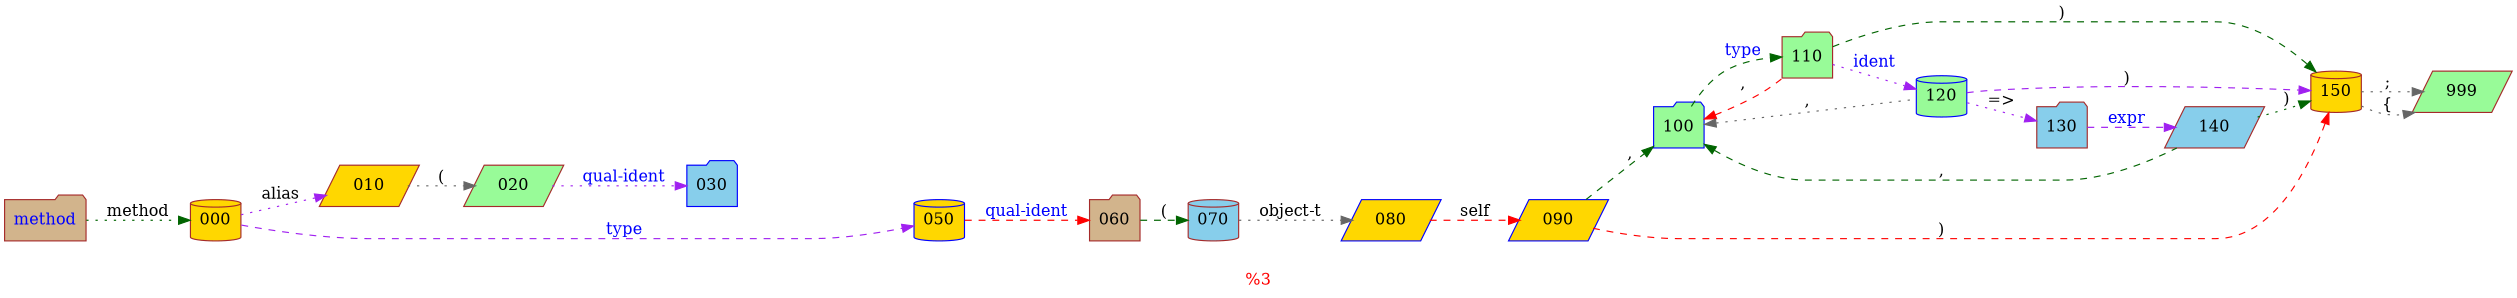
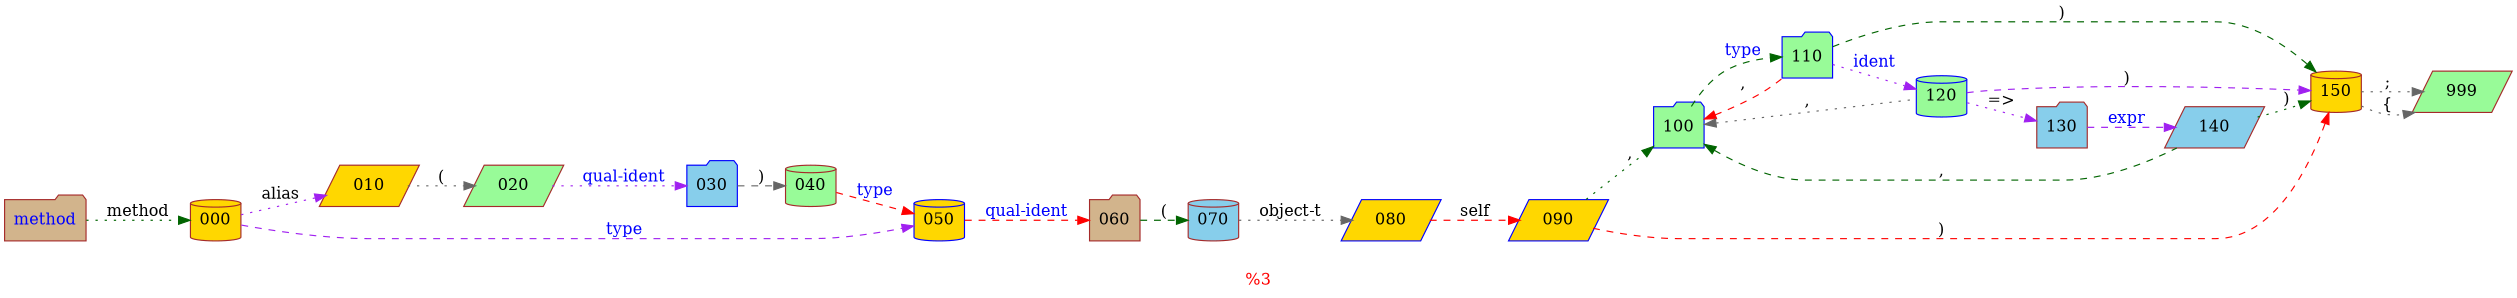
node "110": color brown -> blue
edge "090" -> "100": style dashed -> dotted
node "040": added
